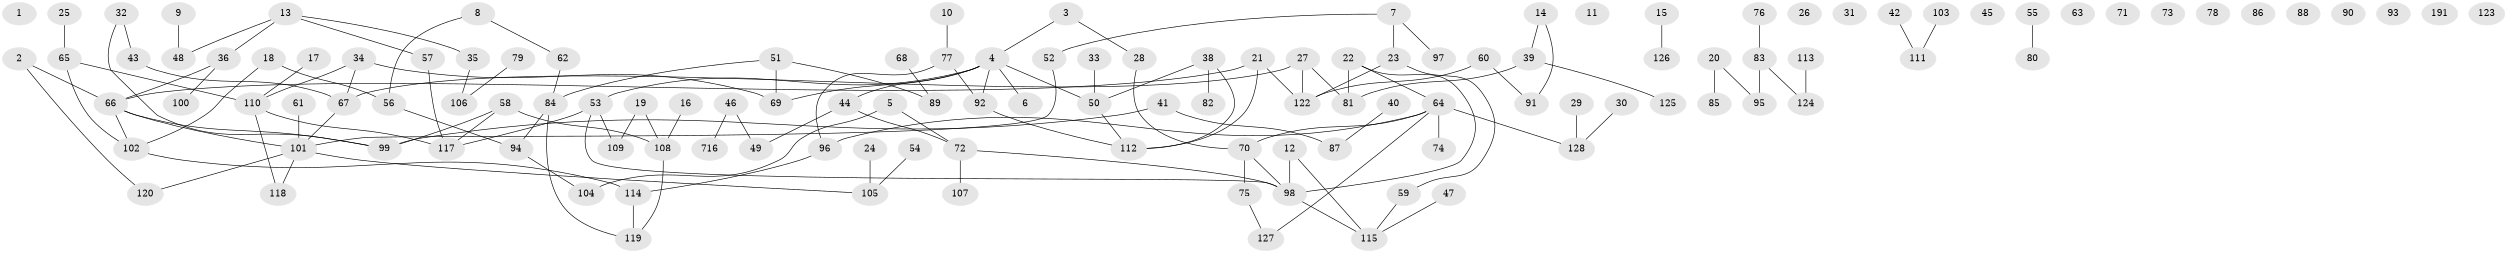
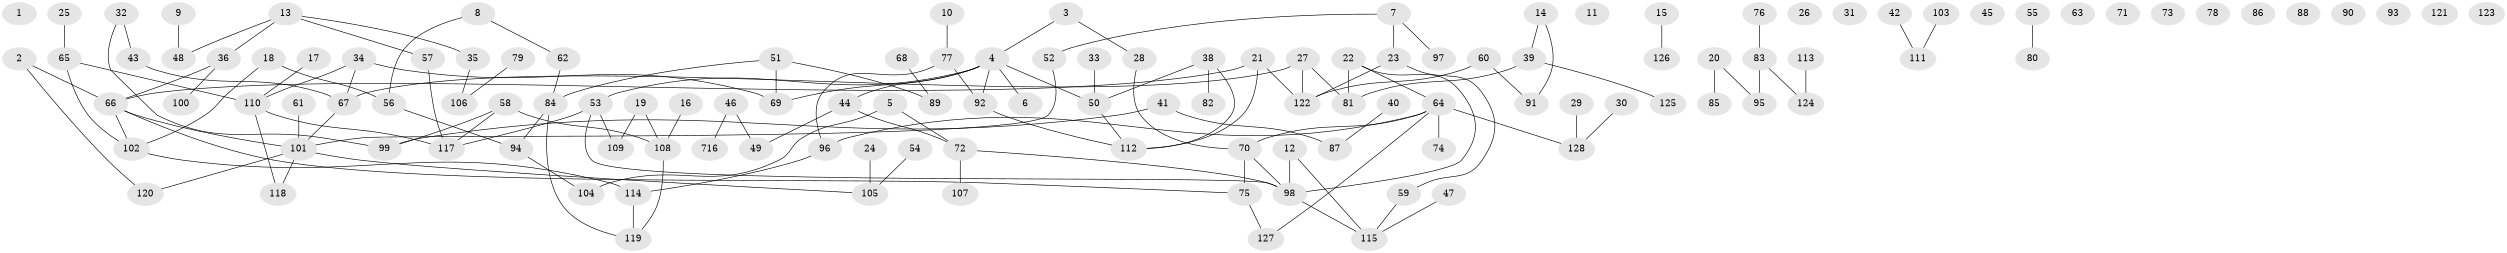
node "191": label "191" -> "121"
edge "66" -- "99": now "66" -- "75"
